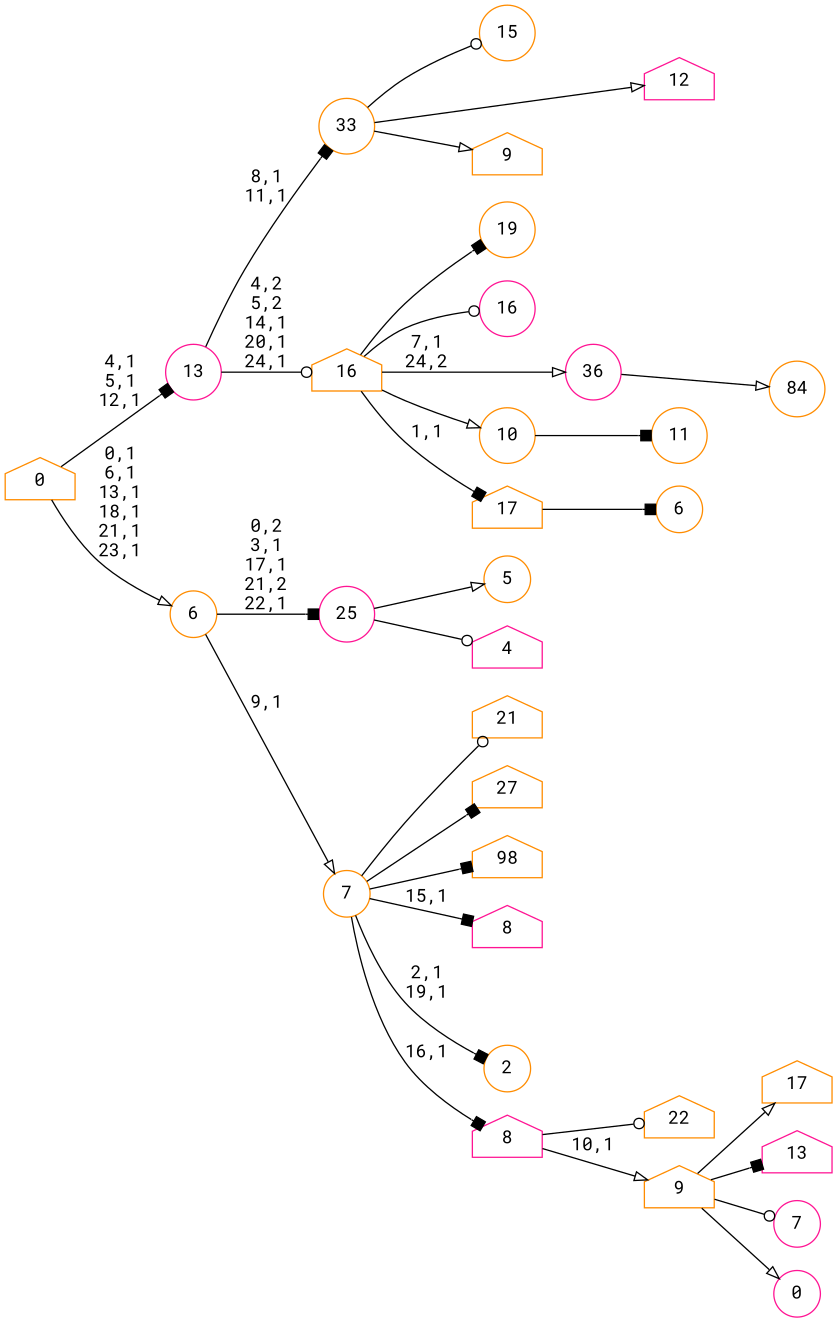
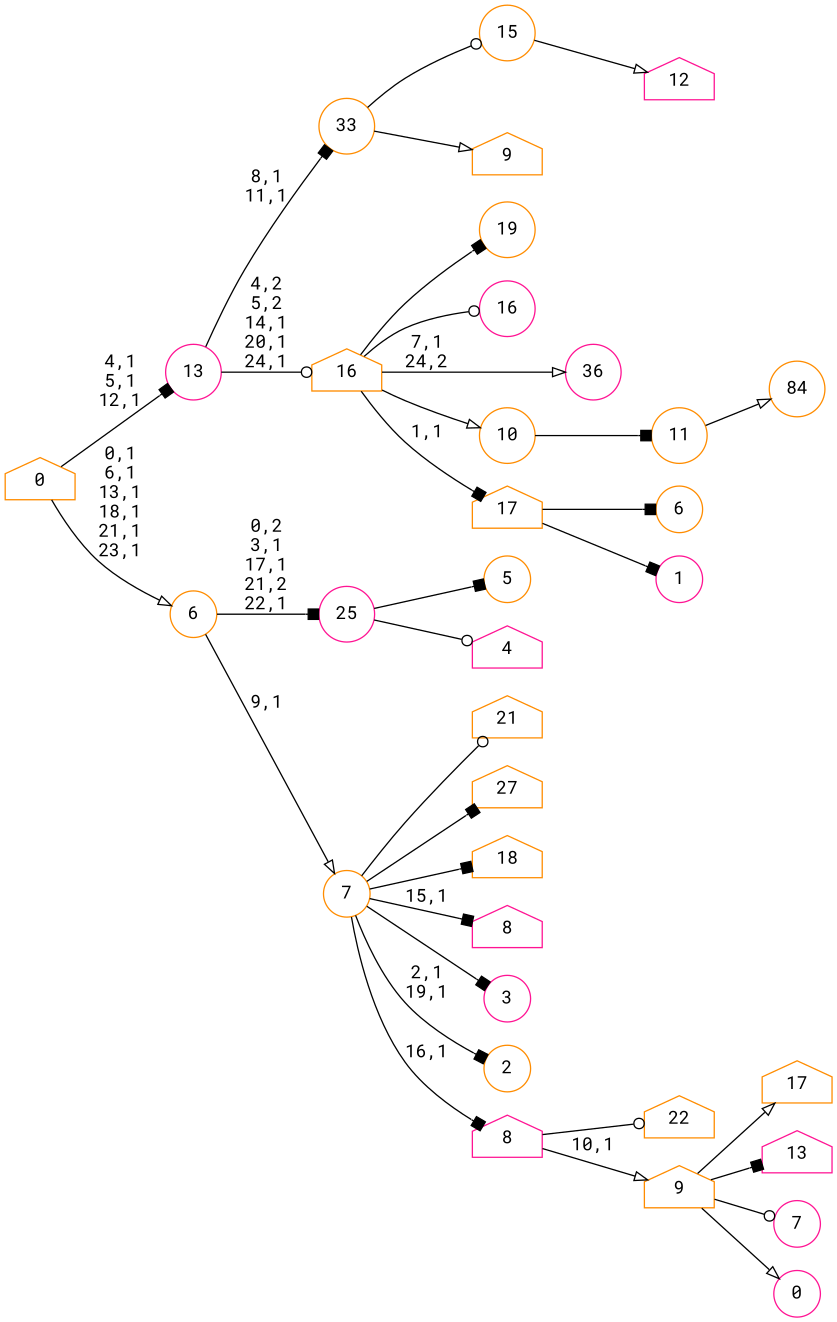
edge "33" -> "12": now "15" -> "12"
edge "36" -> "84": now "11" -> "84"
node "1": added
edge "25" -> "5": arrowhead onormal -> box
node "98": label "98" -> "18"
node "3": added
